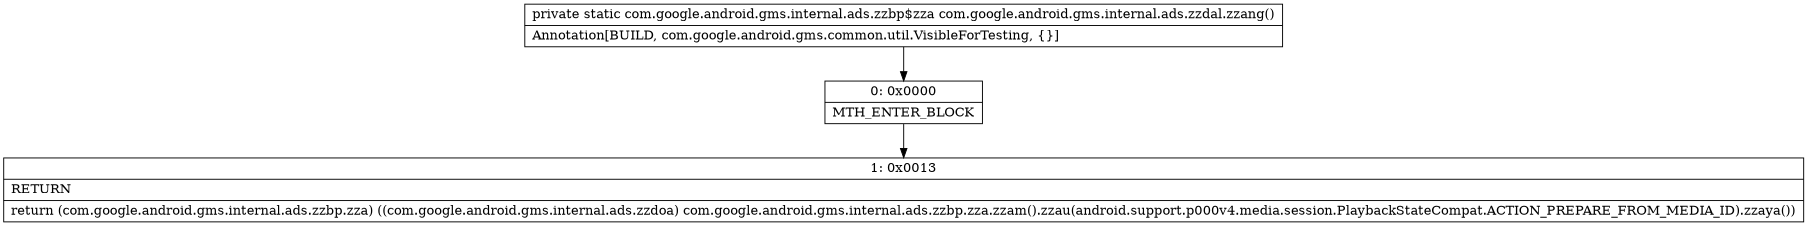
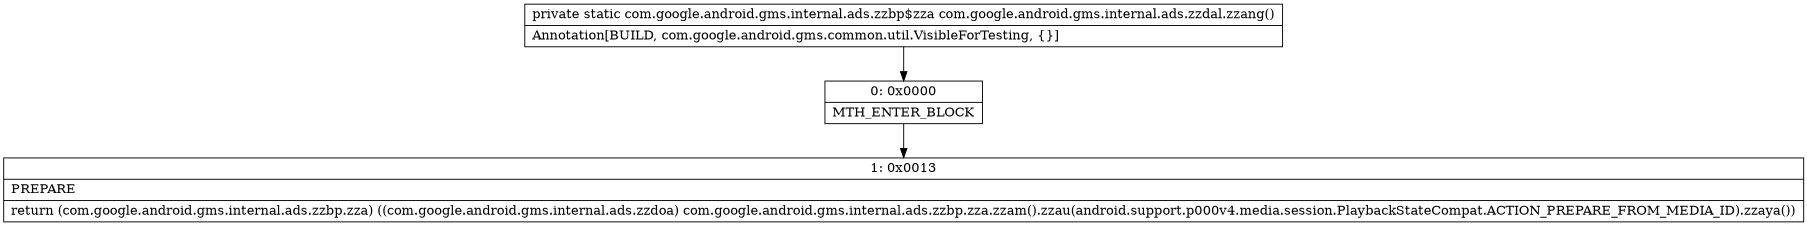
node "1: 0x0013": text "RETURN" -> "PREPARE"
